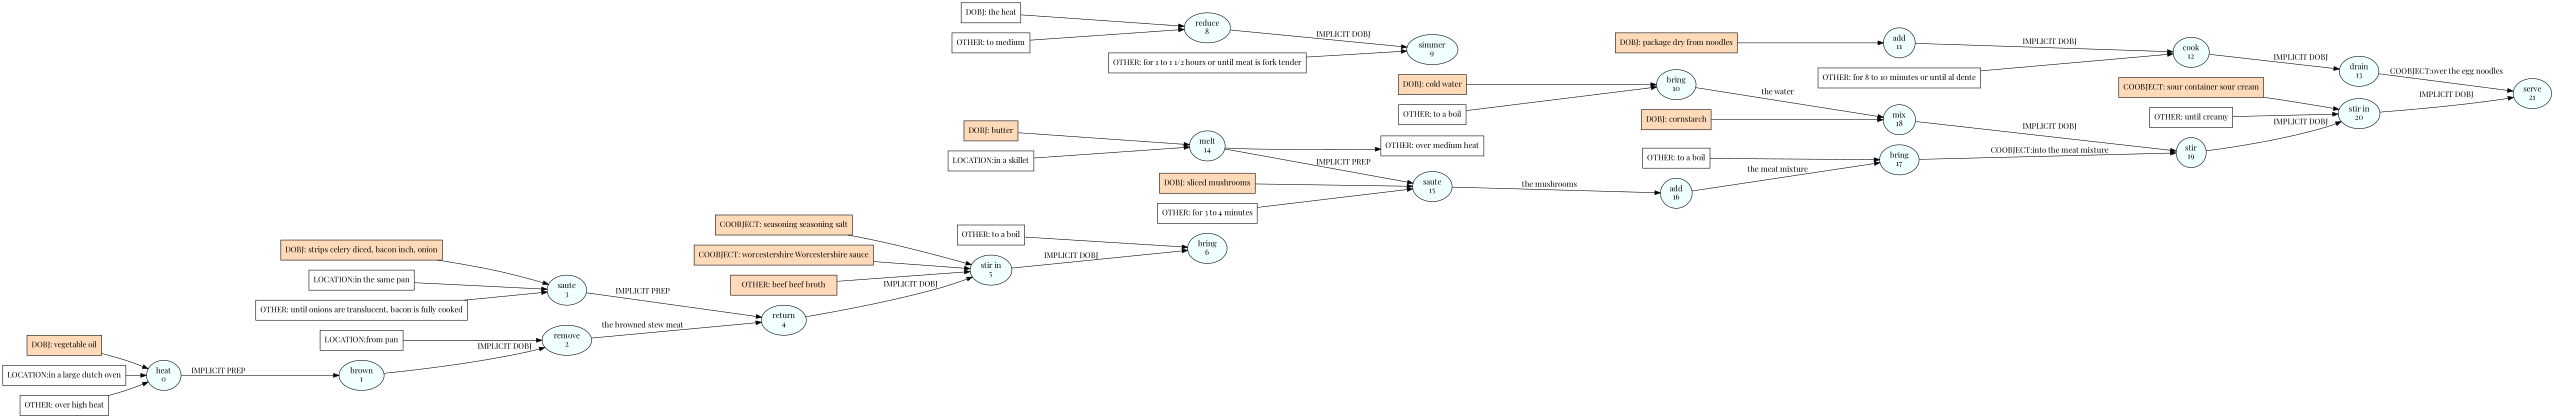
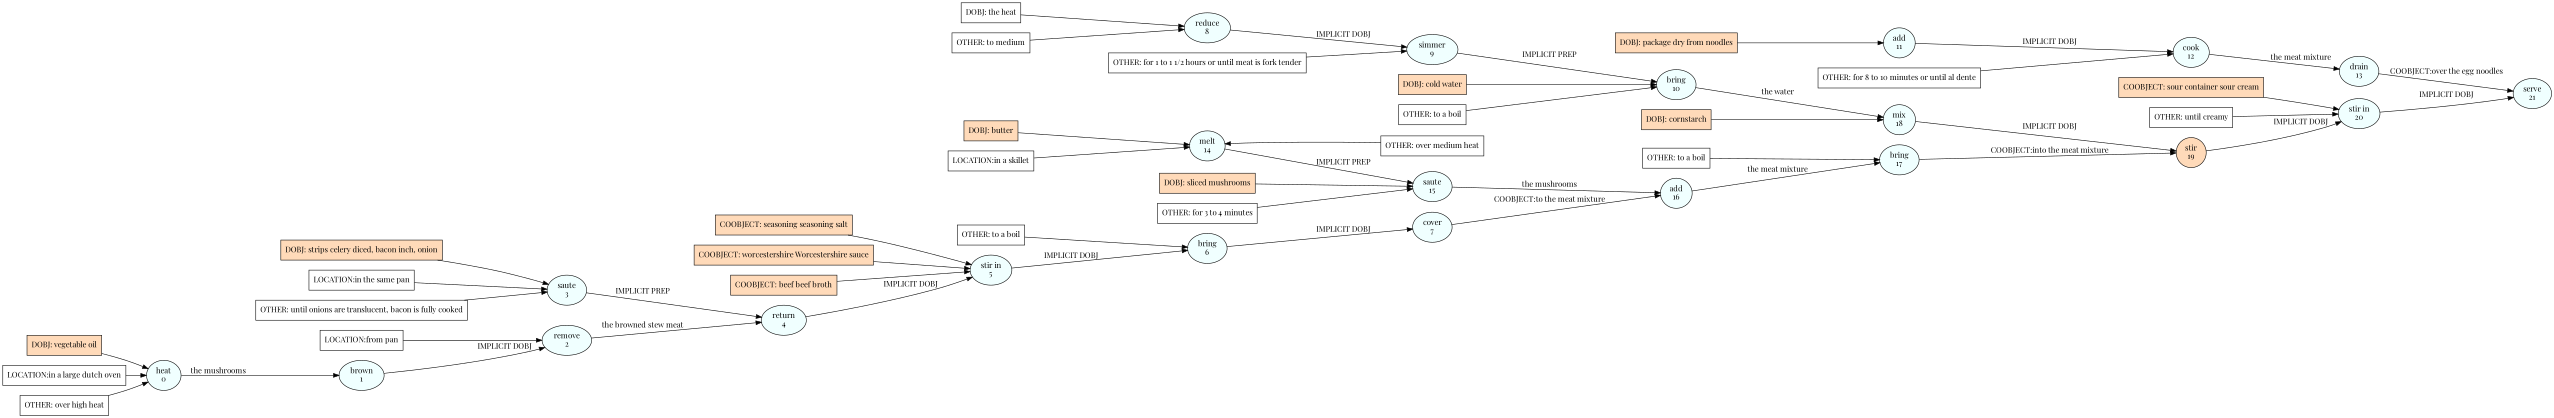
edge "cook 12" -> "drain 13": label "IMPLICIT DOBJ" -> "the meat mixture"
edge "simmer 9" -> "bring 10": added, label "IMPLICIT PREP"
edge "melt 14" -> "OTHER: over medium heat": reversed
node "stir 19": fillcolor azure -> peachpuff
node "cover 7": added
node "OTHER: beef beef broth": label "OTHER: beef beef broth" -> "COOBJECT: beef beef broth"
edge "heat 0" -> "brown 1": label "IMPLICIT PREP" -> "the mushrooms"
